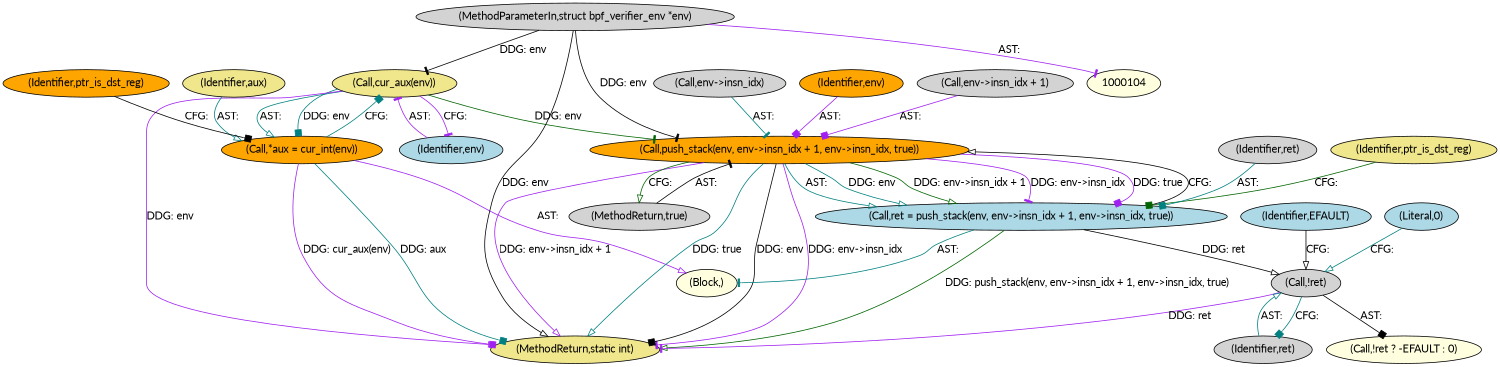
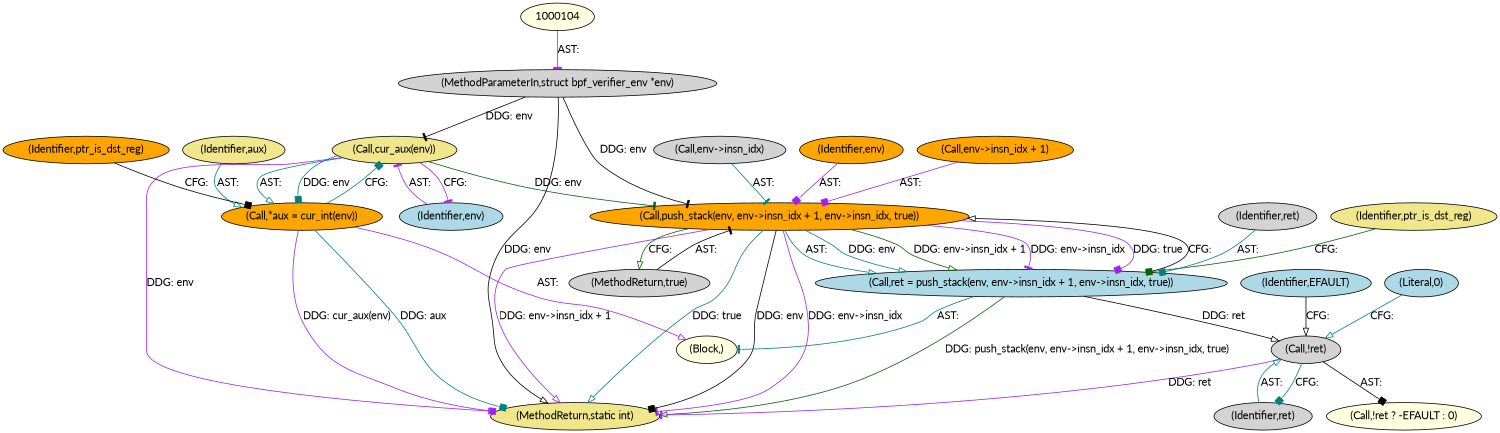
edge "(MethodParameterIn,struct bpf_verifier_env *env)" -> "1000104": reversed
node "(Call,env->insn_idx + 1)": fillcolor lightgrey -> orange
